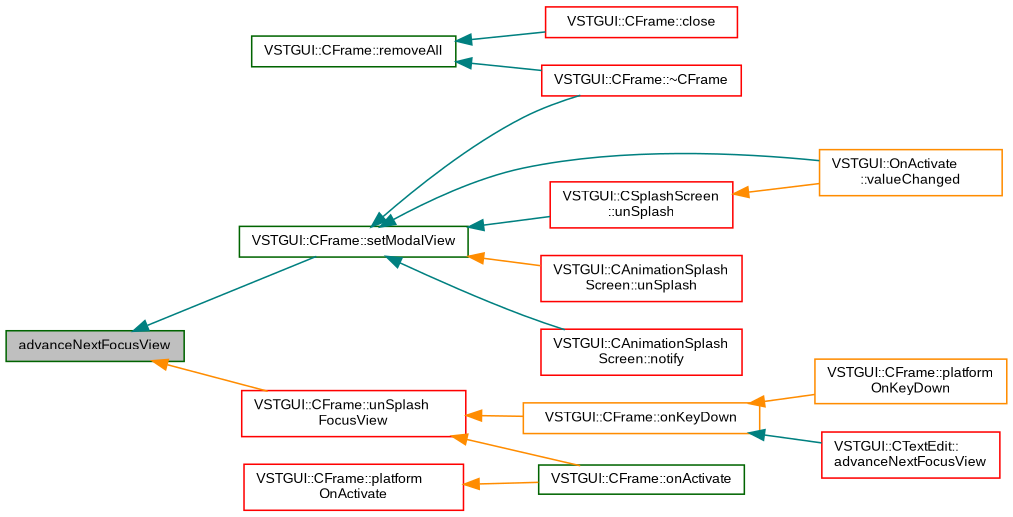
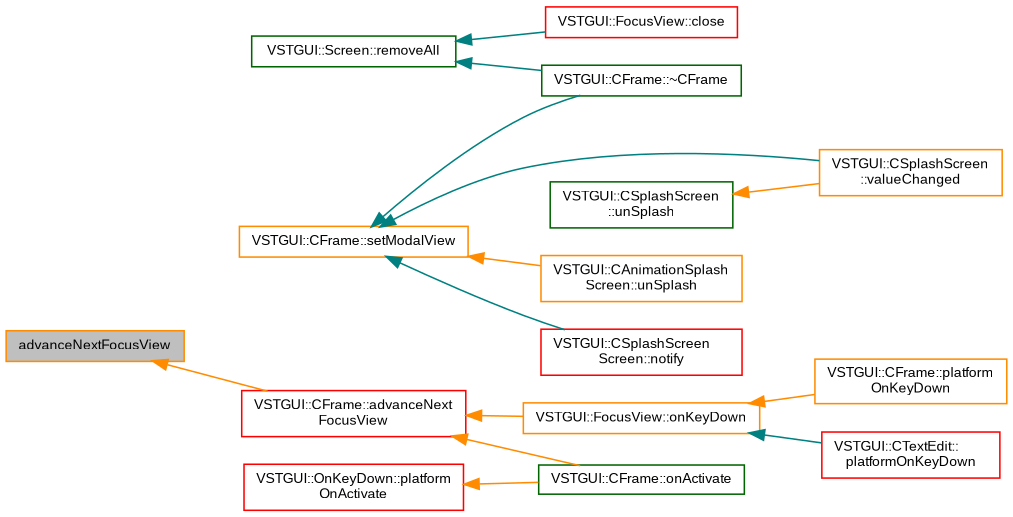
node "VSTGUI::CFrame::close": label "VSTGUI::CFrame::close" -> "VSTGUI::FocusView::close"
node "VSTGUI::CFrame::removeAll": label "VSTGUI::CFrame::removeAll" -> "VSTGUI::Screen::removeAll"
node "VSTGUI::CFrame::~CFrame": color red -> darkgreen
node "VSTGUI::OnActivate ::valueChanged": label "VSTGUI::OnActivate ::valueChanged" -> "VSTGUI::CSplashScreen ::valueChanged"
node "VSTGUI::CSplashScreen ::unSplash": color red -> darkgreen
edge "VSTGUI::CSplashScreen ::unSplash" -> "VSTGUI::CFrame::setModalView": removed
node "VSTGUI::CFrame::setModalView": color darkgreen -> darkorange
node "VSTGUI::CAnimationSplash Screen::unSplash": color red -> darkorange
edge "VSTGUI::CFrame::setModalView" -> "advanceNextFocusView": removed
node "advanceNextFocusView": color darkgreen -> darkorange
node "VSTGUI::CAnimationSplash Screen::notify": label "VSTGUI::CAnimationSplash Screen::notify" -> "VSTGUI::CSplashScreen Screen::notify"
node "VSTGUI::CFrame::unSplash FocusView": label "VSTGUI::CFrame::unSplash FocusView" -> "VSTGUI::CFrame::advanceNext FocusView"
node "VSTGUI::CFrame::onKeyDown": label "VSTGUI::CFrame::onKeyDown" -> "VSTGUI::FocusView::onKeyDown"
node "VSTGUI::CTextEdit:: advanceNextFocusView": label "VSTGUI::CTextEdit:: advanceNextFocusView" -> "VSTGUI::CTextEdit:: platformOnKeyDown"
node "VSTGUI::CFrame::platform OnActivate": label "VSTGUI::CFrame::platform OnActivate" -> "VSTGUI::OnKeyDown::platform OnActivate"
